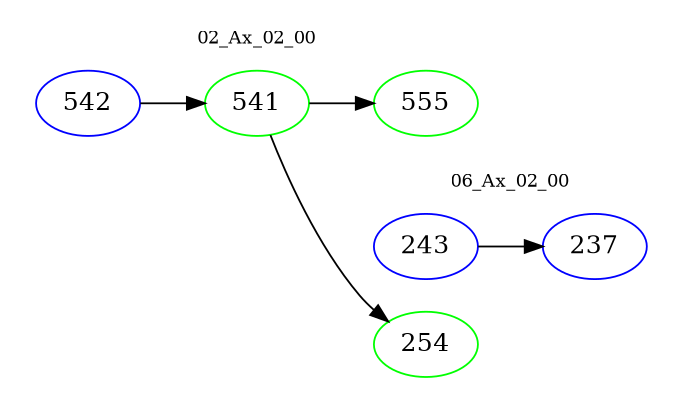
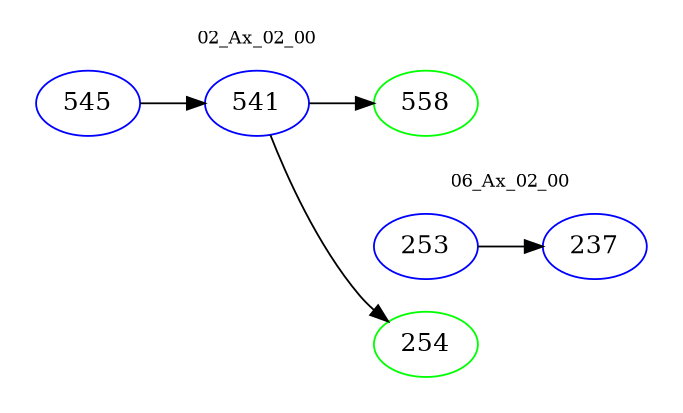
node "542": label "542" -> "545"
node "541": color green -> blue
node "555": label "555" -> "558"
node "243": label "243" -> "253"
